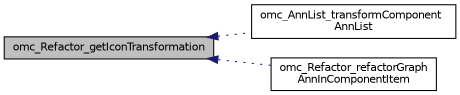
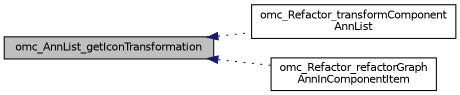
node "omc_AnnList_transformComponent AnnList": label "omc_AnnList_transformComponent AnnList" -> "omc_Refactor_transformComponent AnnList"
node "omc_Refactor_getIconTransformation": label "omc_Refactor_getIconTransformation" -> "omc_AnnList_getIconTransformation"
